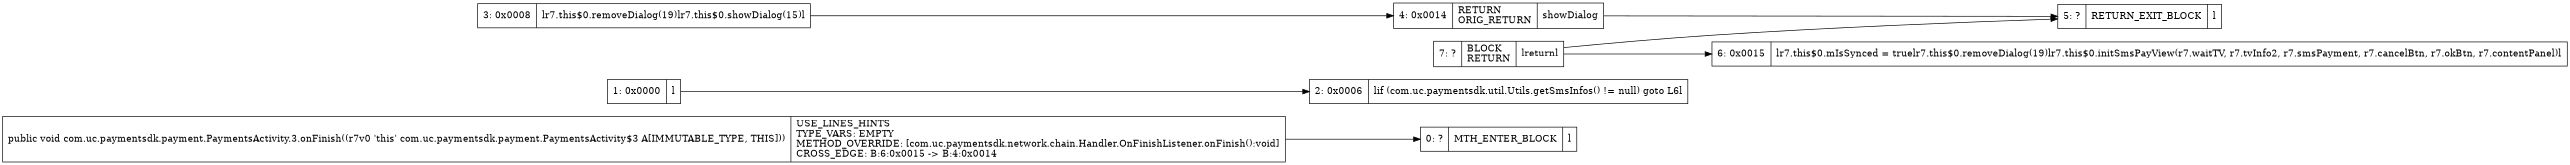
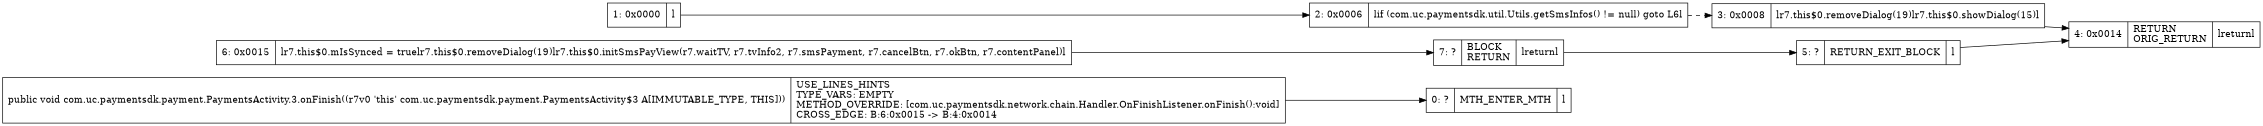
node "4: 0x0014": text "showDialog" -> "lreturnl"
edge "2: 0x0006" -> "3: 0x0008": added
edge "4: 0x0014" -> "5: ?": reversed
edge "7: ?" -> "6: 0x0015": reversed
node "0: ?": text "MTH_ENTER_BLOCK" -> "MTH_ENTER_MTH"
